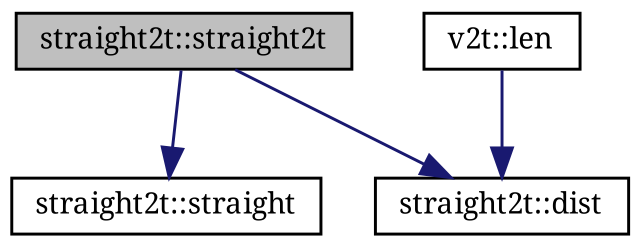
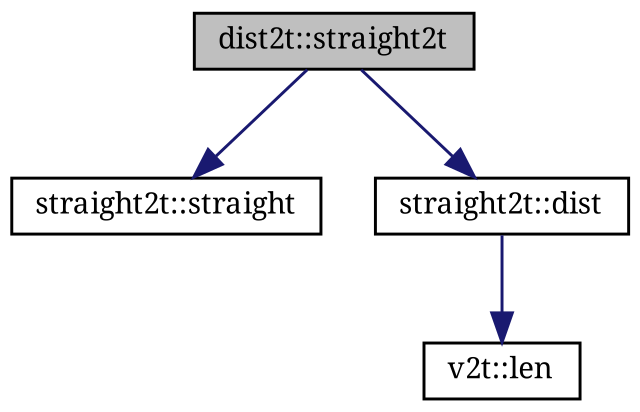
node "straight2t::straight2t": label "straight2t::straight2t" -> "dist2t::straight2t"
edge "v2t::len" -> "straight2t::dist": reversed
